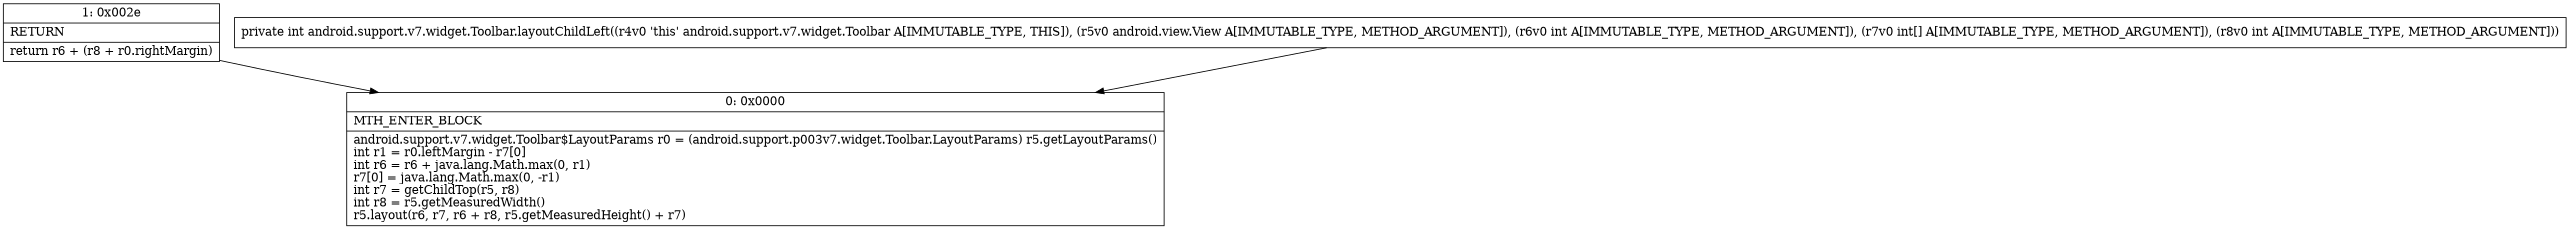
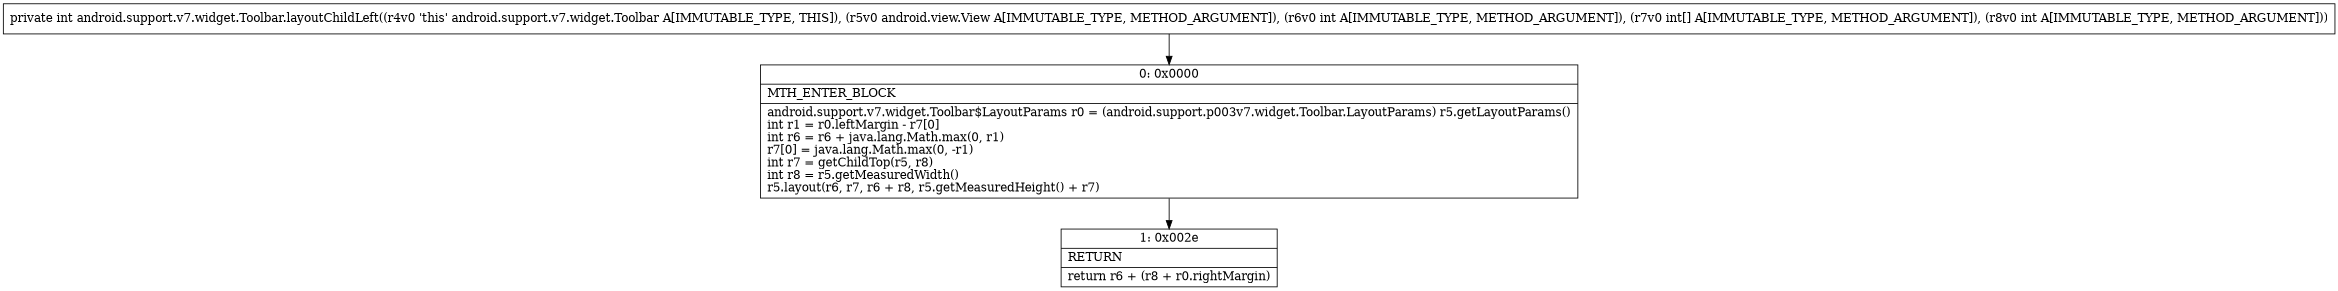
edge "1: 0x002e" -> "0: 0x0000": reversed
